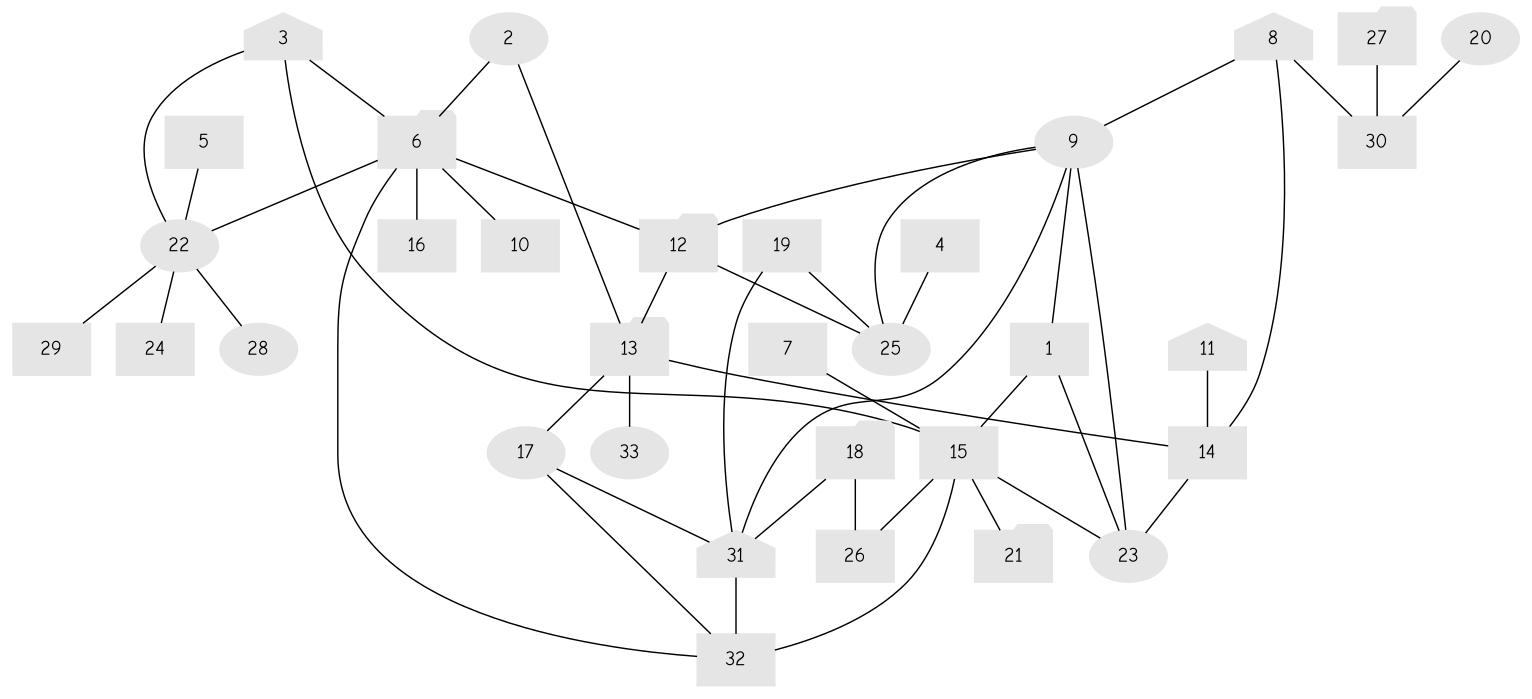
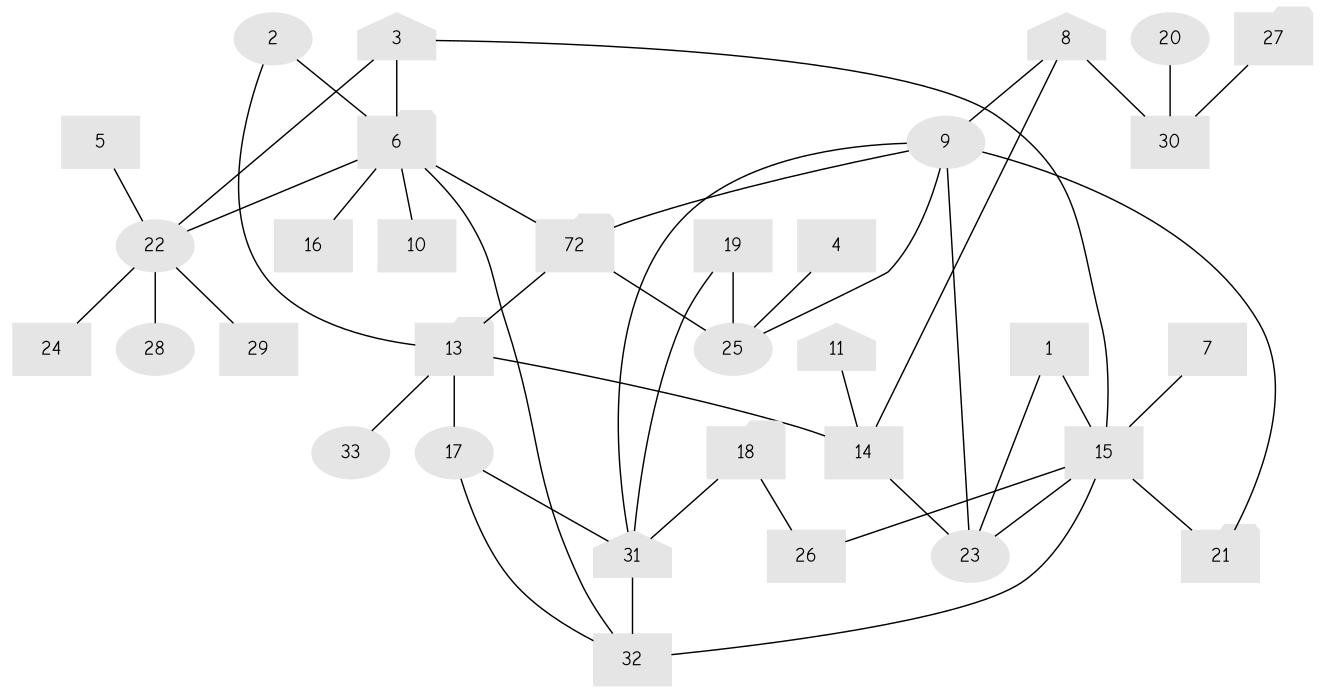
node "12": label "12" -> "72"
edge "9" -- "1": now "9" -- "21"
